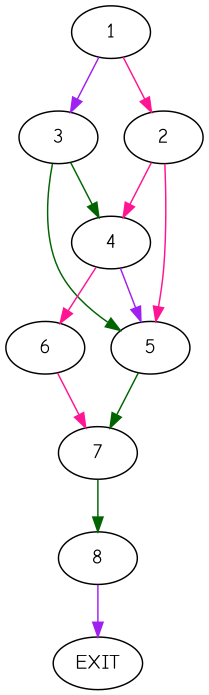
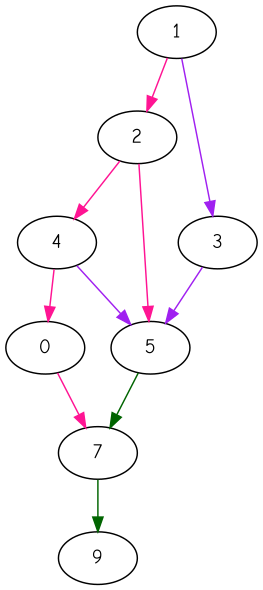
edge "3" -> "4": removed
edge "3" -> "5": color darkgreen -> purple
node "6": label "6" -> "0"
node "8": label "8" -> "9"
node "EXIT": removed
